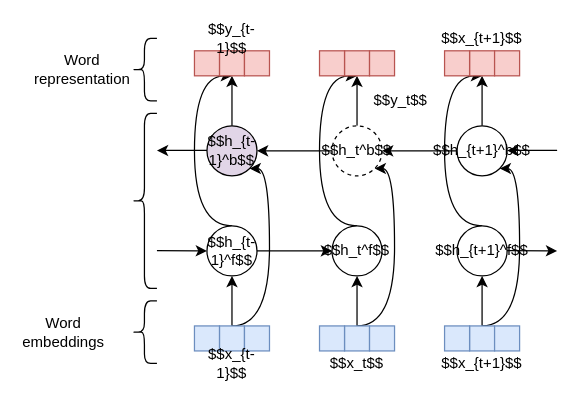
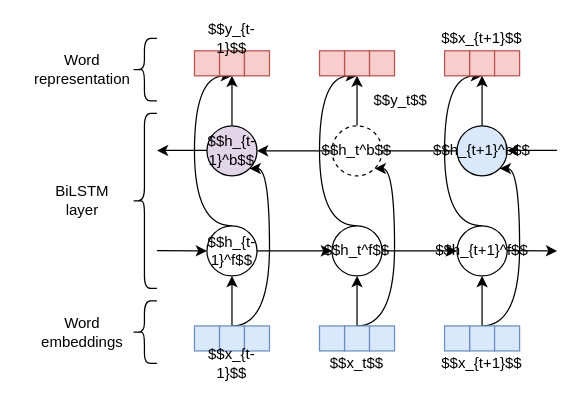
edge "$$h_{t+1}^b$$" -> "$$h_t^b$$": arrowhead classic -> none
node "$$h_{t+1}^b$$": fillcolor #ffffff -> #dae8fc
node "BiLSTM layer": added
edge "$$h_t^f$$" -> "$$h_{t+1}^f$$": added
node "Word embeddings": moved (63, 332) -> (82, 332)
